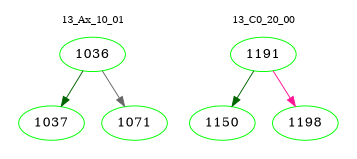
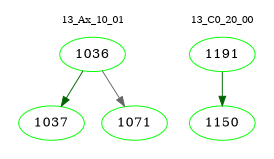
node "1198": removed
